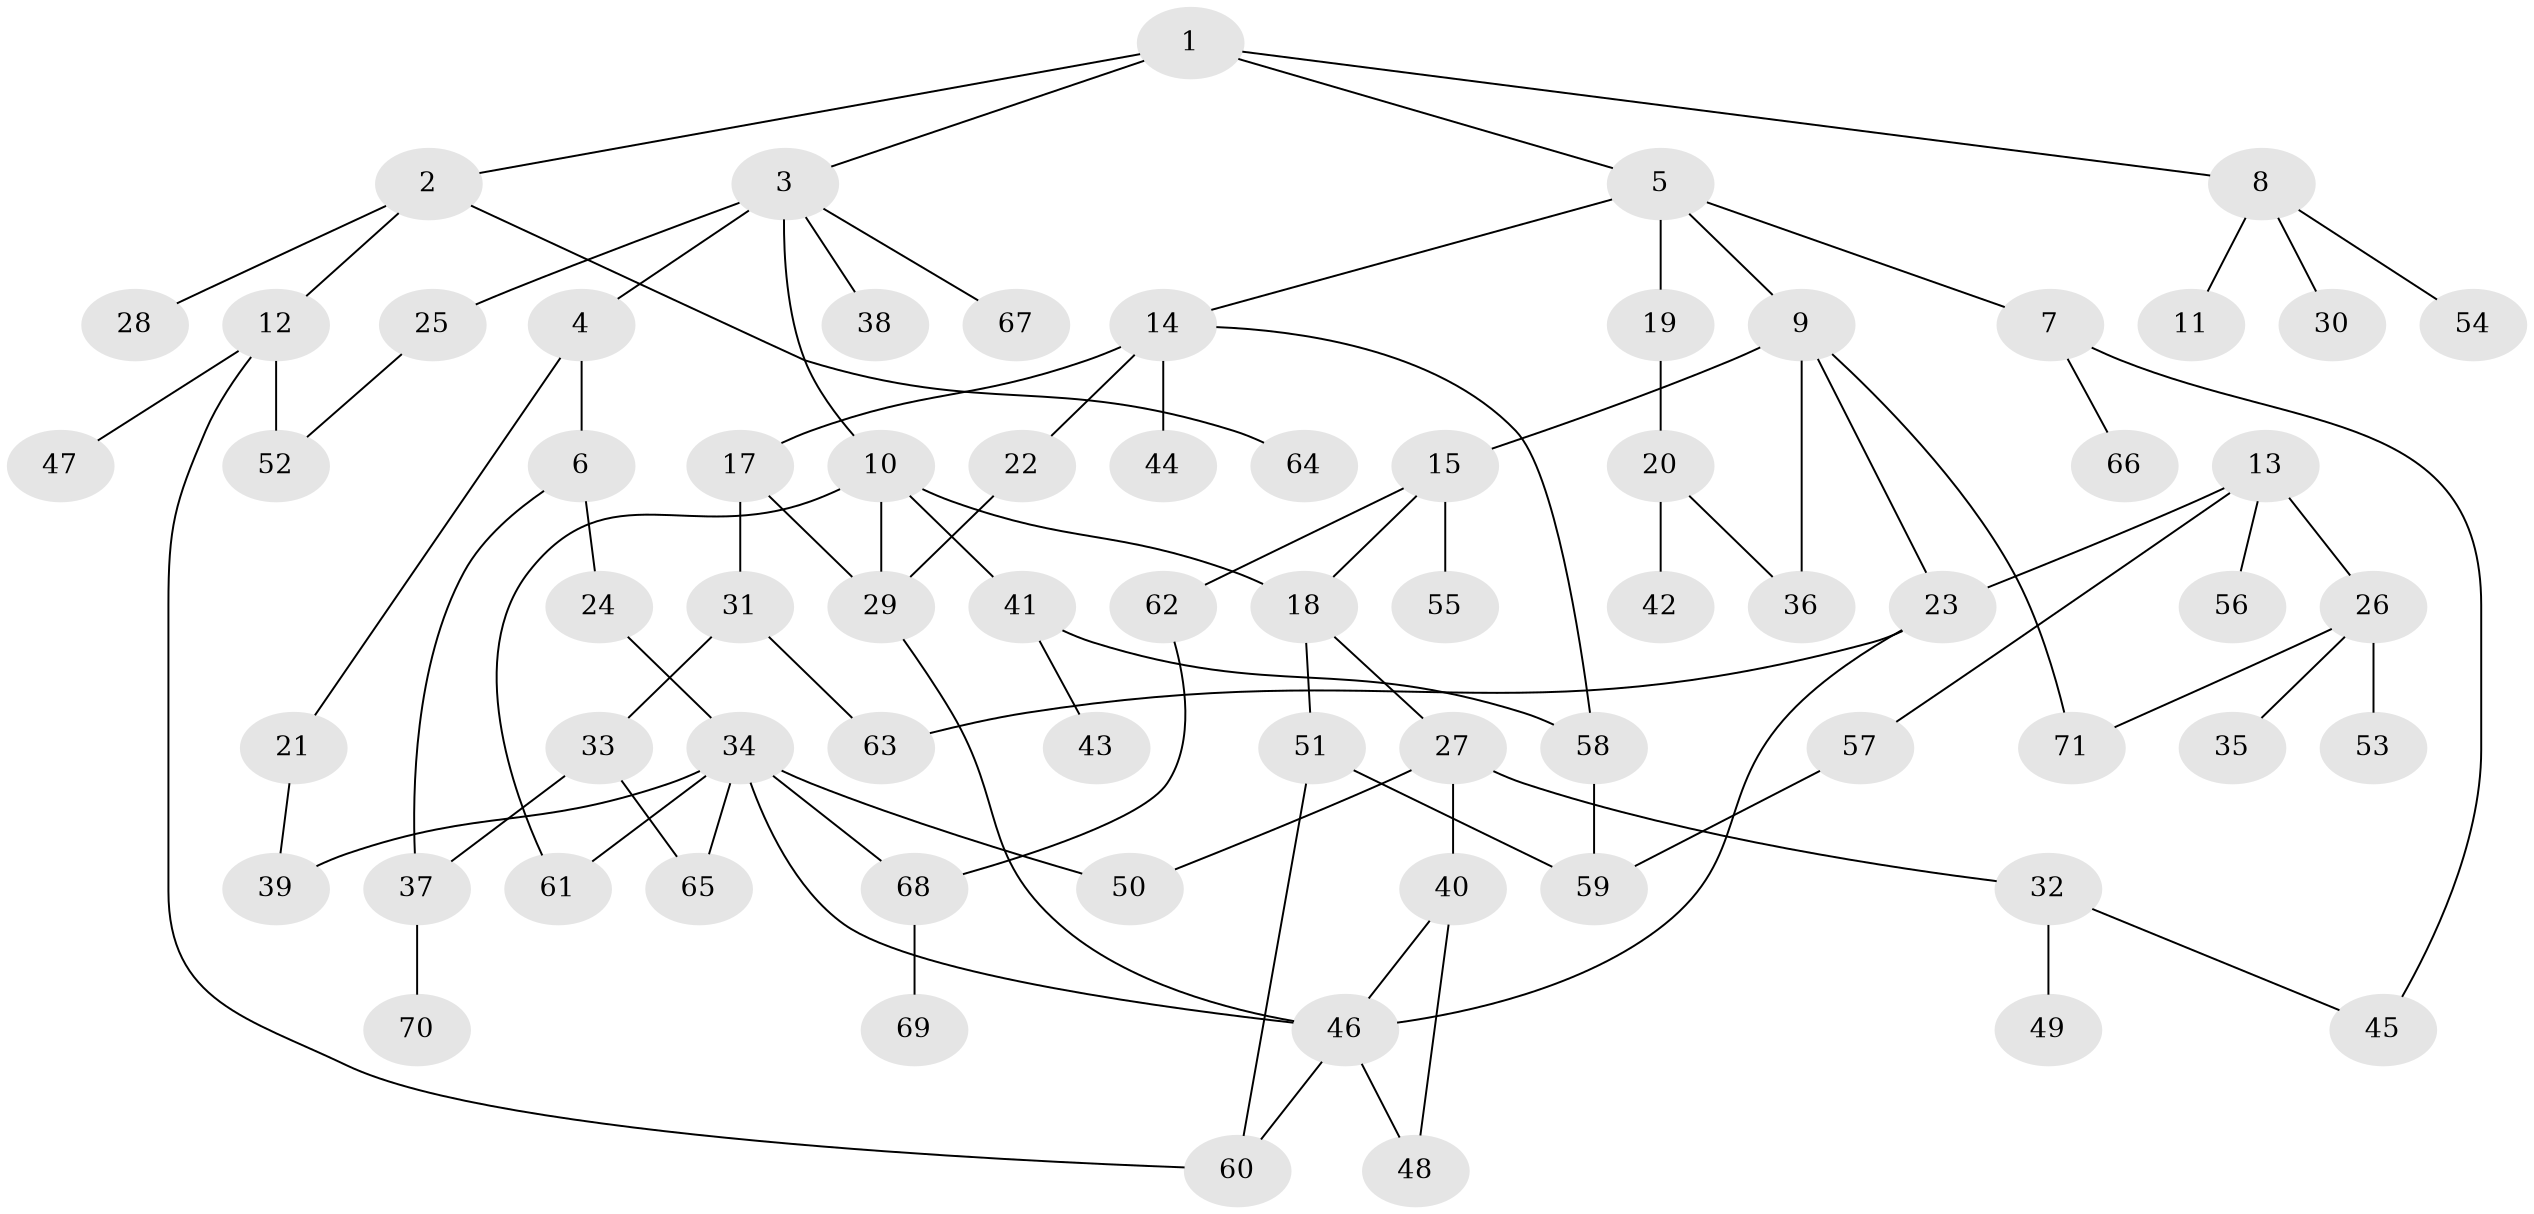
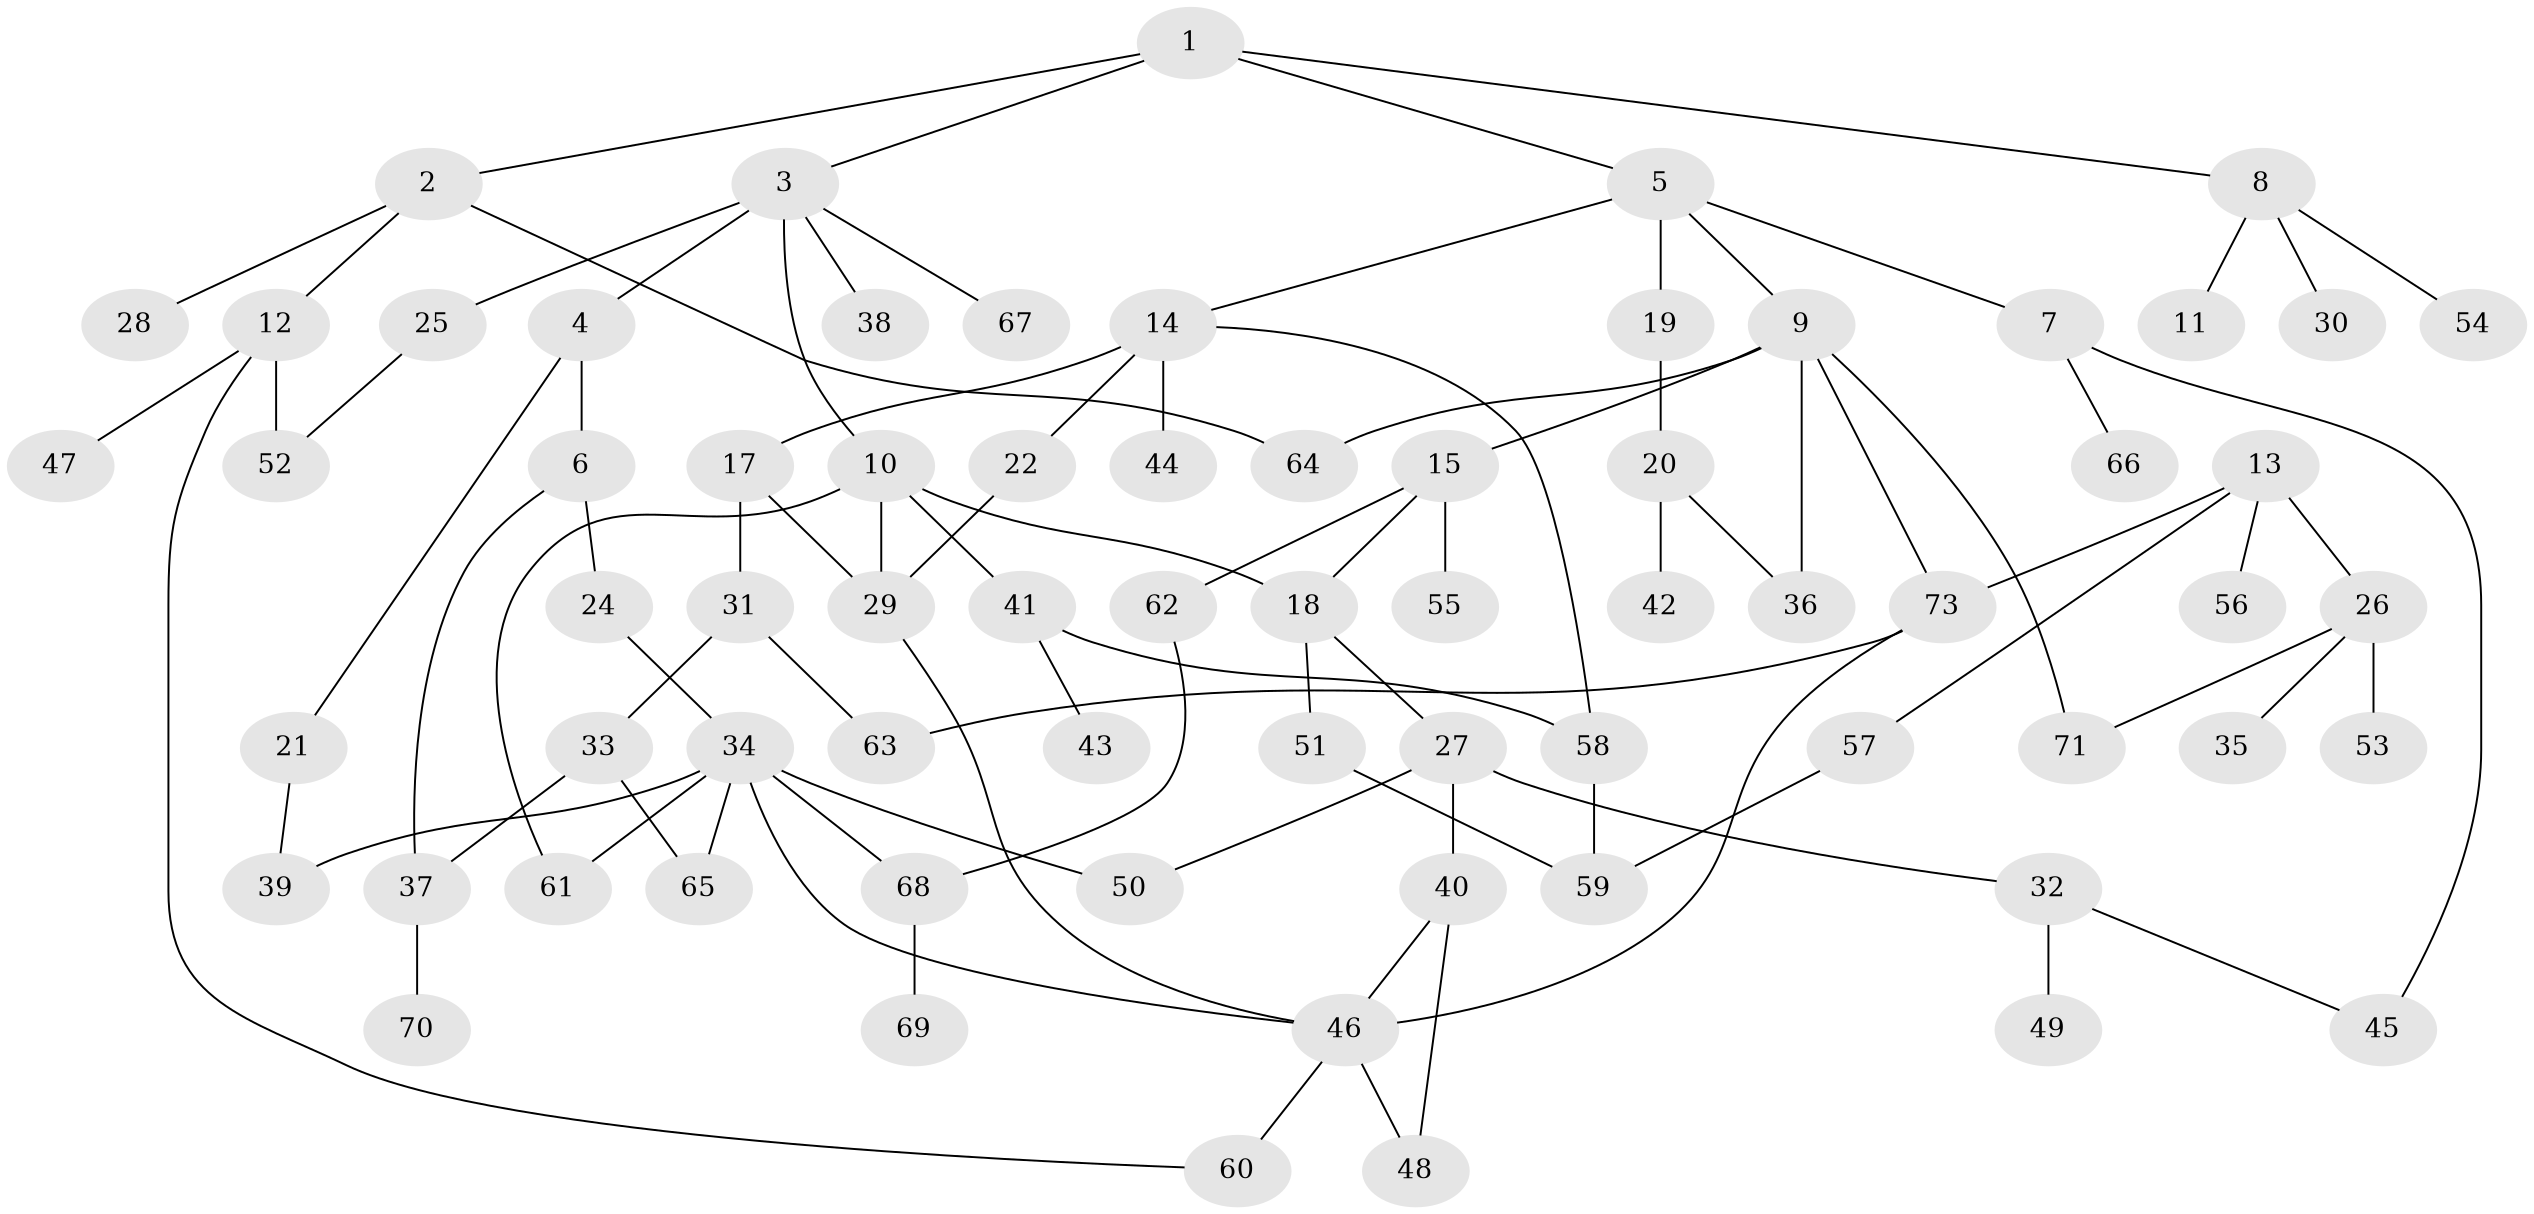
edge "9" -- "64": added
node "23": label "23" -> "73"
edge "51" -- "60": removed
